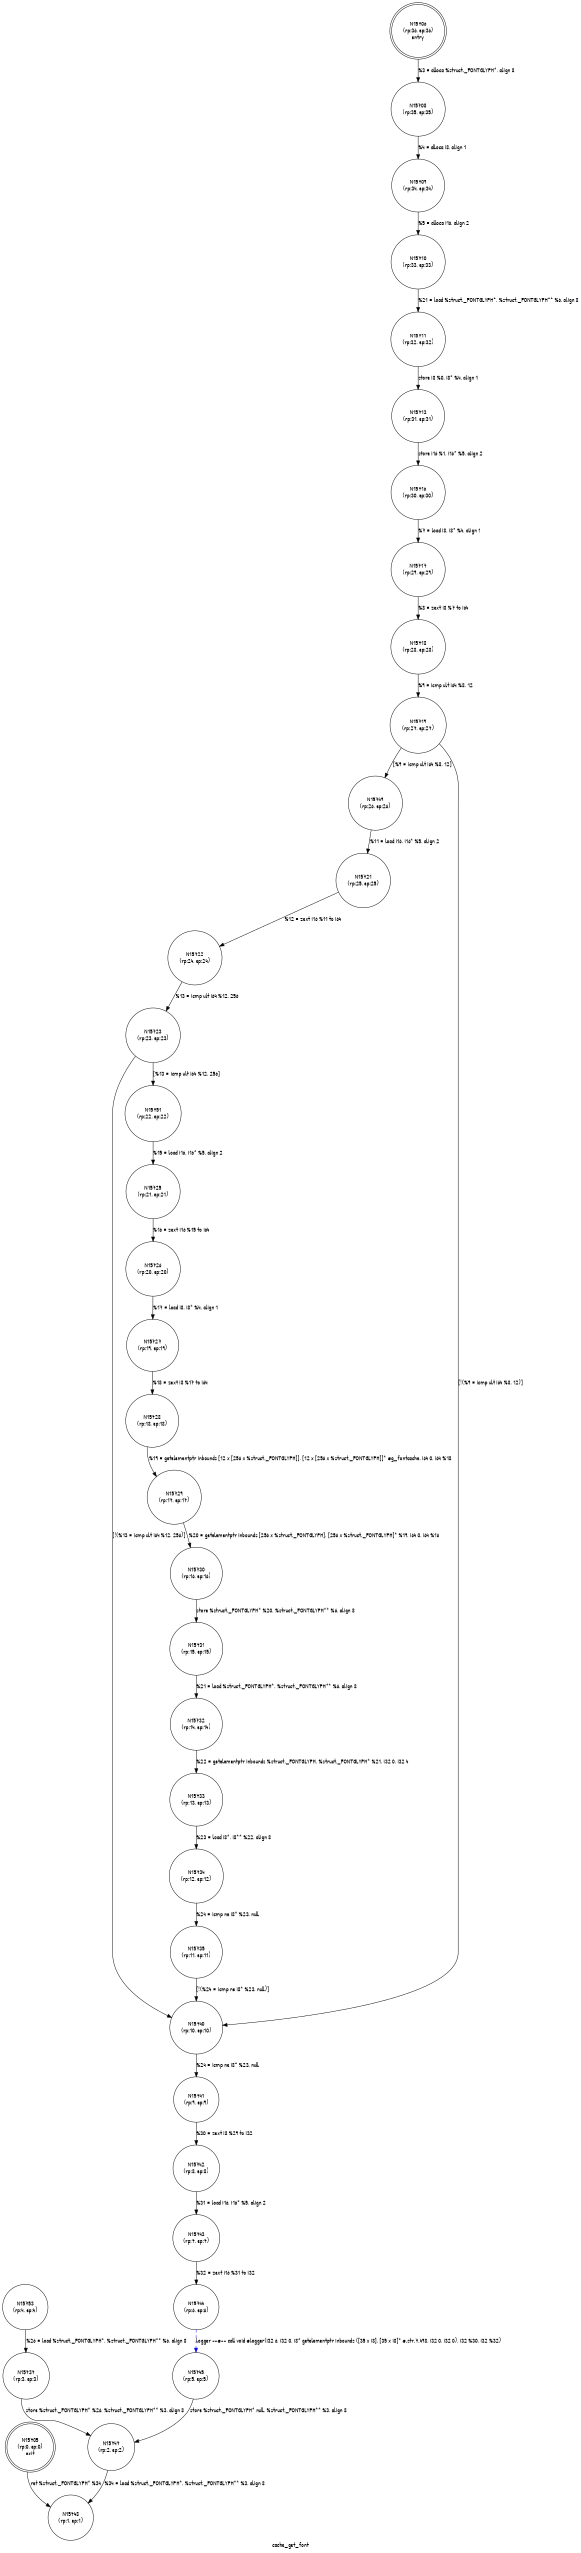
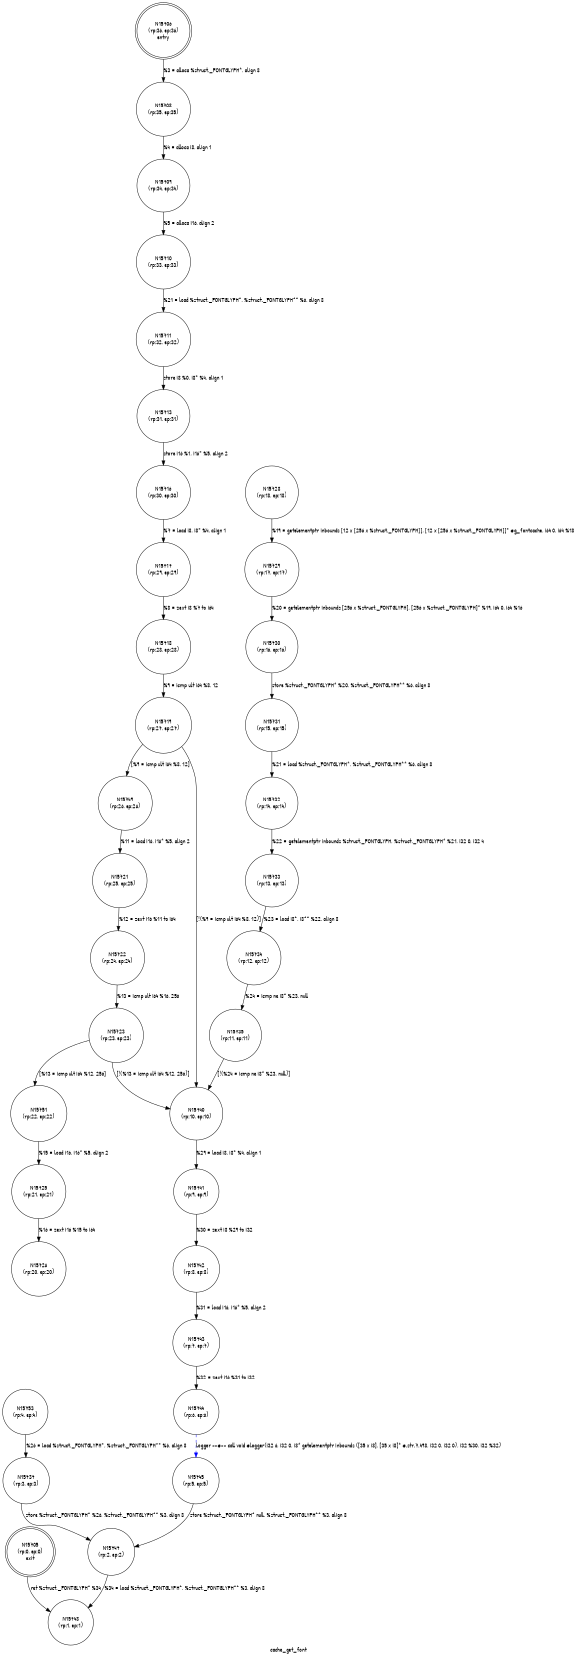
edge "N15722 (rp:24, ep:24)" -> "N15723 (rp:23, ep:23)": label "%13 = icmp ult i64 %12, 256" -> "%13 = icmp ult i64 %16, 256"
node "N15727 (rp:19, ep:19)": removed
edge "N15740 (rp:10, ep:10)" -> "N15741 (rp:9, ep:9)": label "%24 = icmp ne i8* %23, null" -> "%29 = load i8, i8* %4, align 1"
